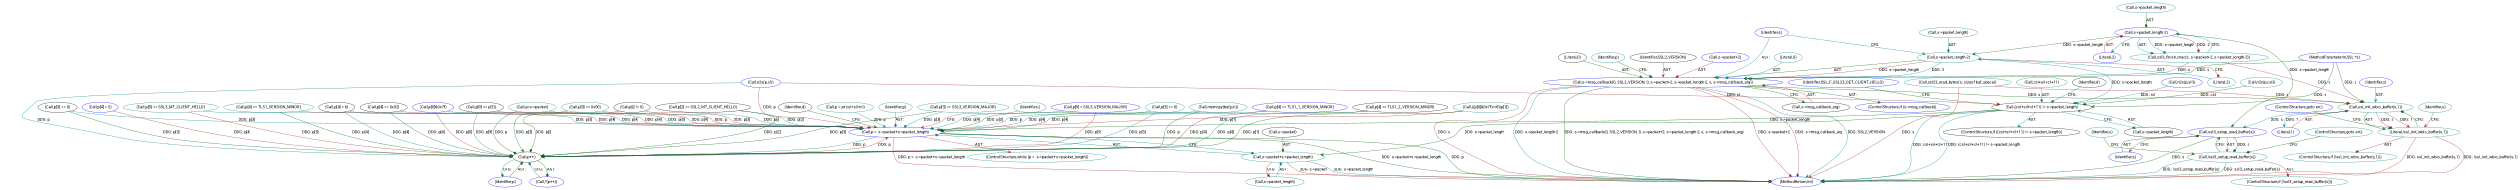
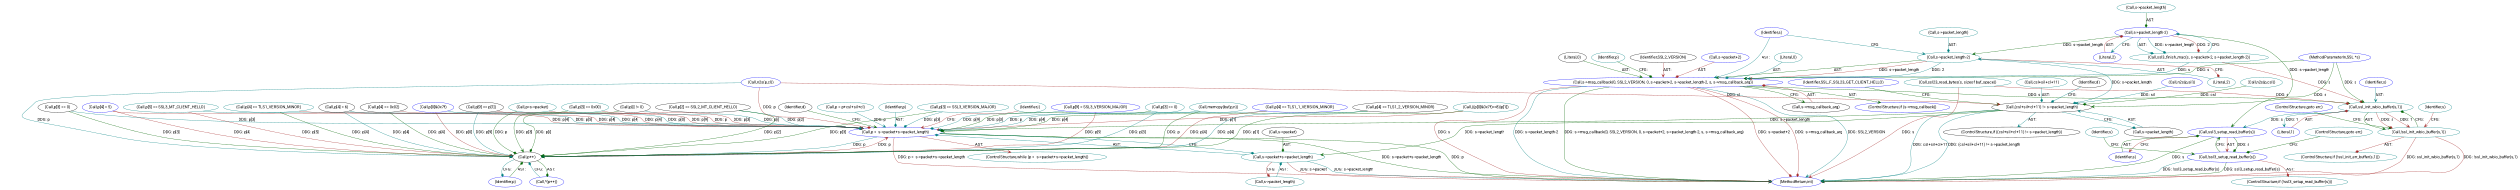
edge "(Call,p[4] < 5)" -> "(Call,p <  s->packet+s->packet_length)": added, label "DDG: p[4]"
node "(Literal,!ssl_init_wbio_buffer(s,1))": label "(Literal,!ssl_init_wbio_buffer(s,1))" -> "(Call,!ssl_init_wbio_buffer(s,1))"
node "(Call,!ssl3_setup_read_buffer(s))": color teal -> blue
node "(ControlStructure,if (!ssl_init_wbio_buffer(s,1)))": label "(ControlStructure,if (!ssl_init_wbio_buffer(s,1)))" -> "(ControlStructure,if (!ssl_init_err_buffer(s,1)))"
